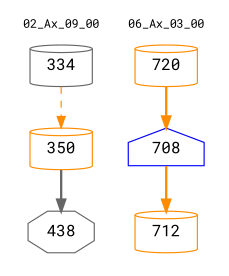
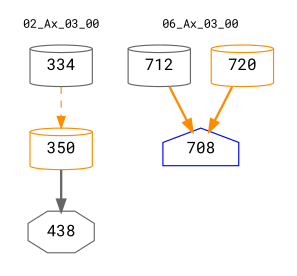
cluster "02_Ax_09_00": label "02_Ax_09_00" -> "02_Ax_03_00"
edge "708" -> "712": reversed
node "712": color darkorange -> gray40
